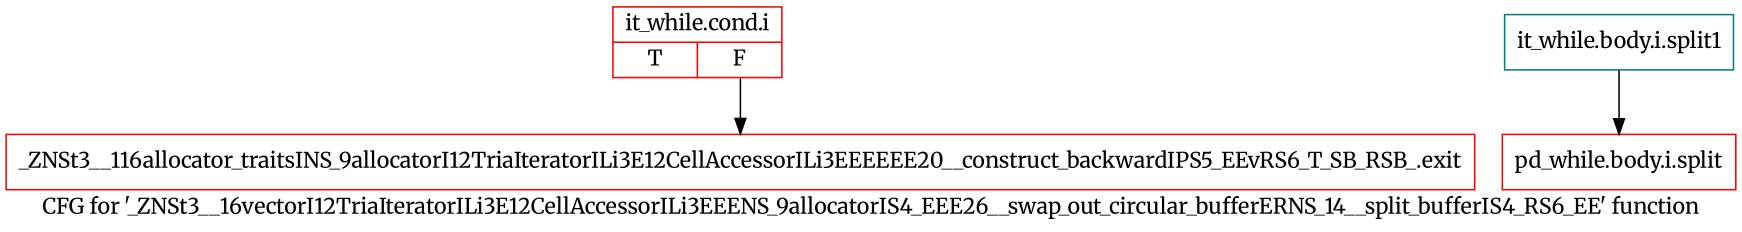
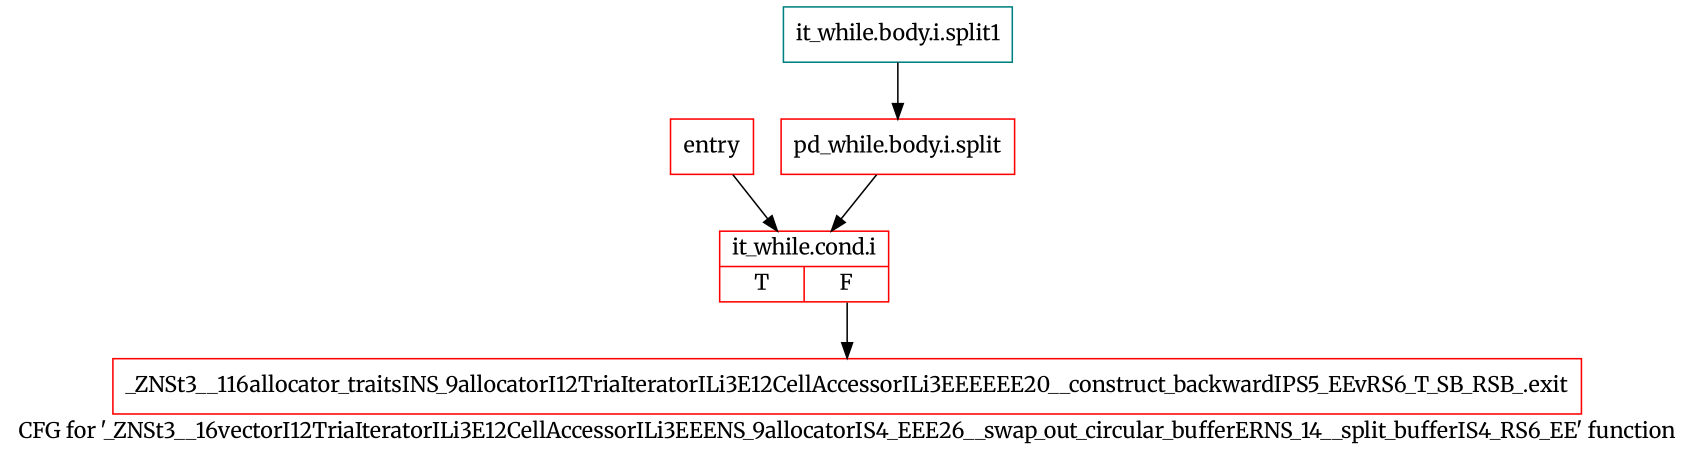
node "entry": added
edge "pd_while.body.i.split" -> "it_while.cond.i": added
